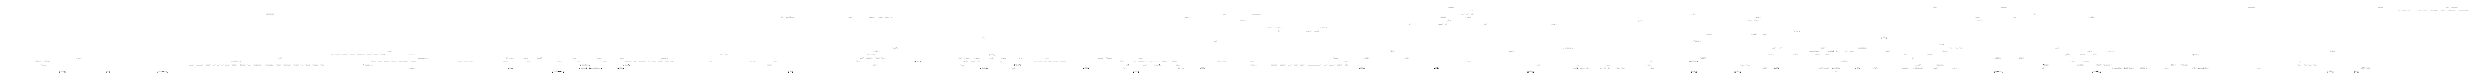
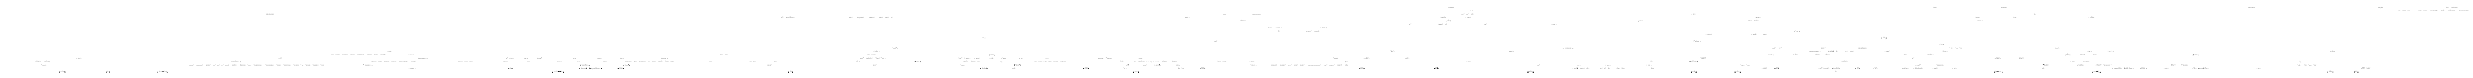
node "client_golang/api": added
